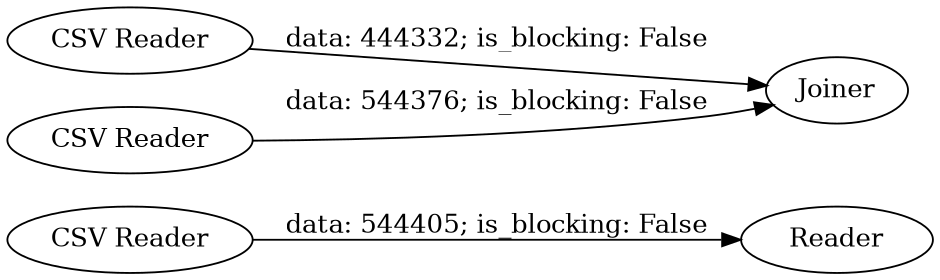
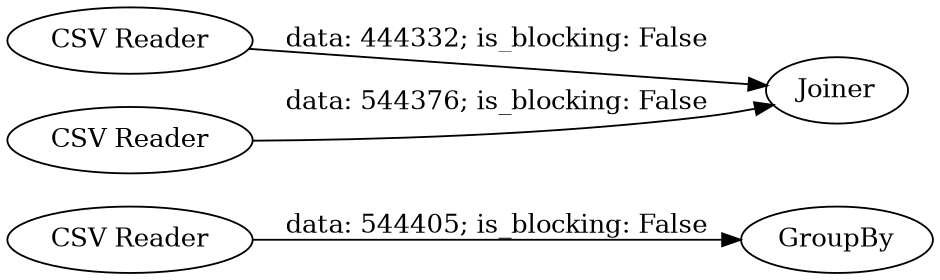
node "Reader": label "Reader" -> "GroupBy"
